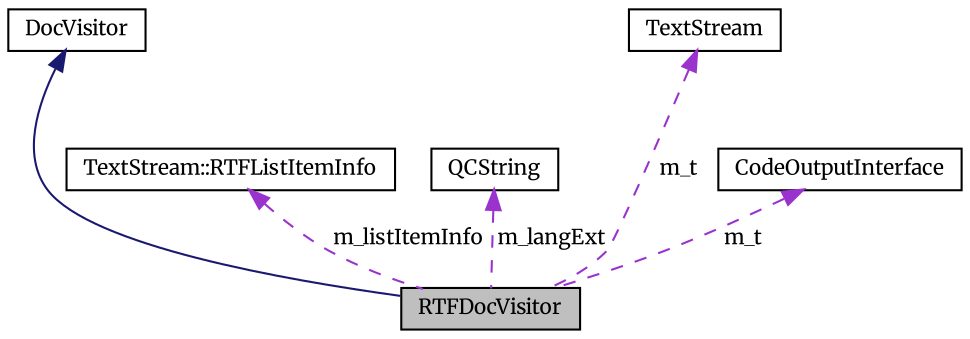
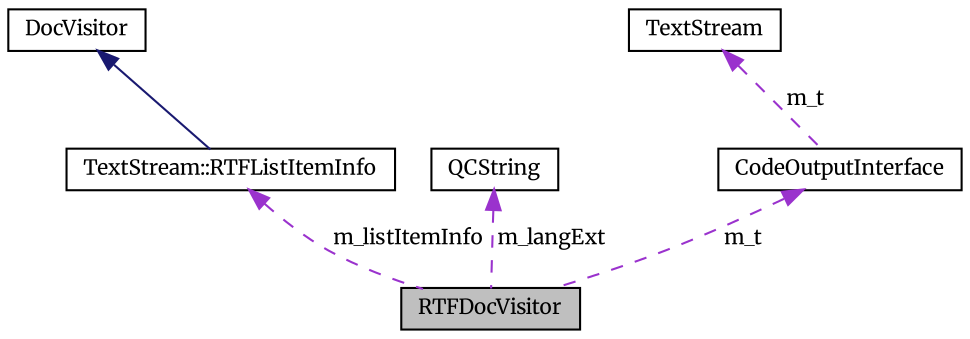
edge "RTFDocVisitor" -> "TextStream": now "CodeOutputInterface" -> "TextStream"
edge "RTFDocVisitor" -> "DocVisitor": now "TextStream::RTFListItemInfo" -> "DocVisitor"
